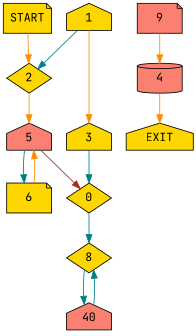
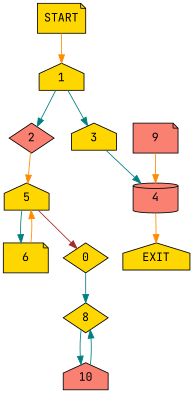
edge "START" -> "2": now "START" -> "1"
edge "1" -> "3": color darkorange -> teal
node "2": fillcolor gold -> salmon
node "5": fillcolor salmon -> gold
edge "3" -> "0": now "3" -> "4"
node "40": label "40" -> "10"
